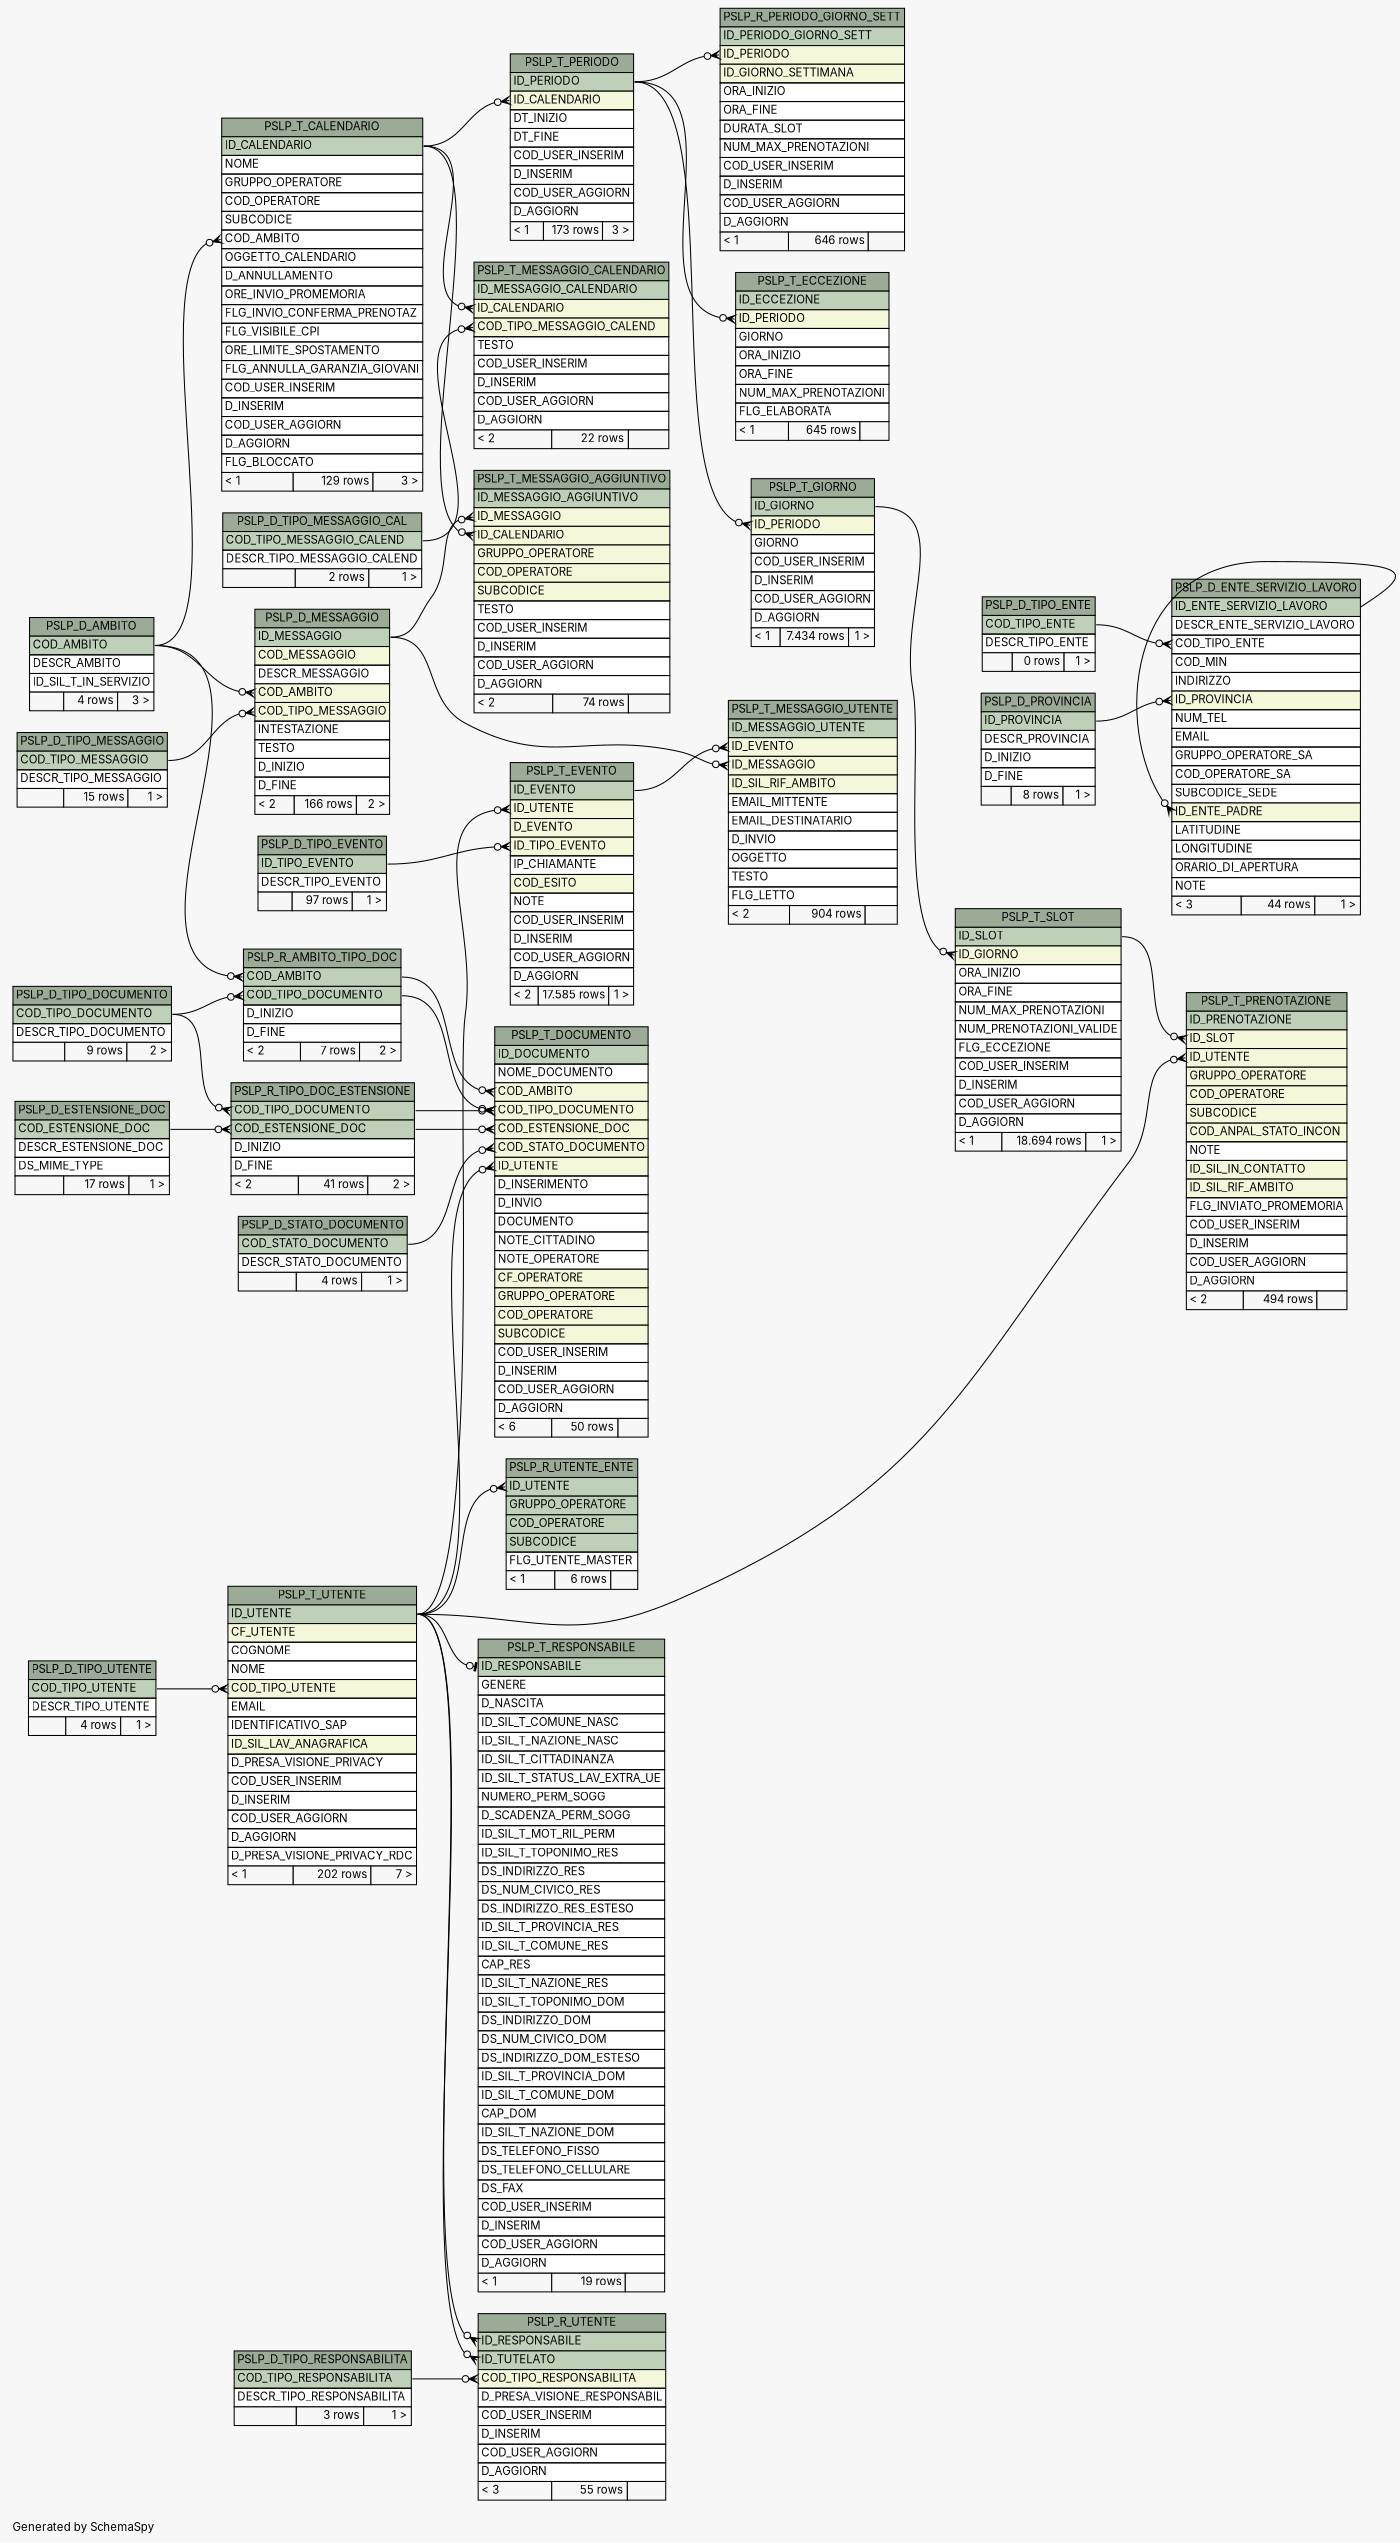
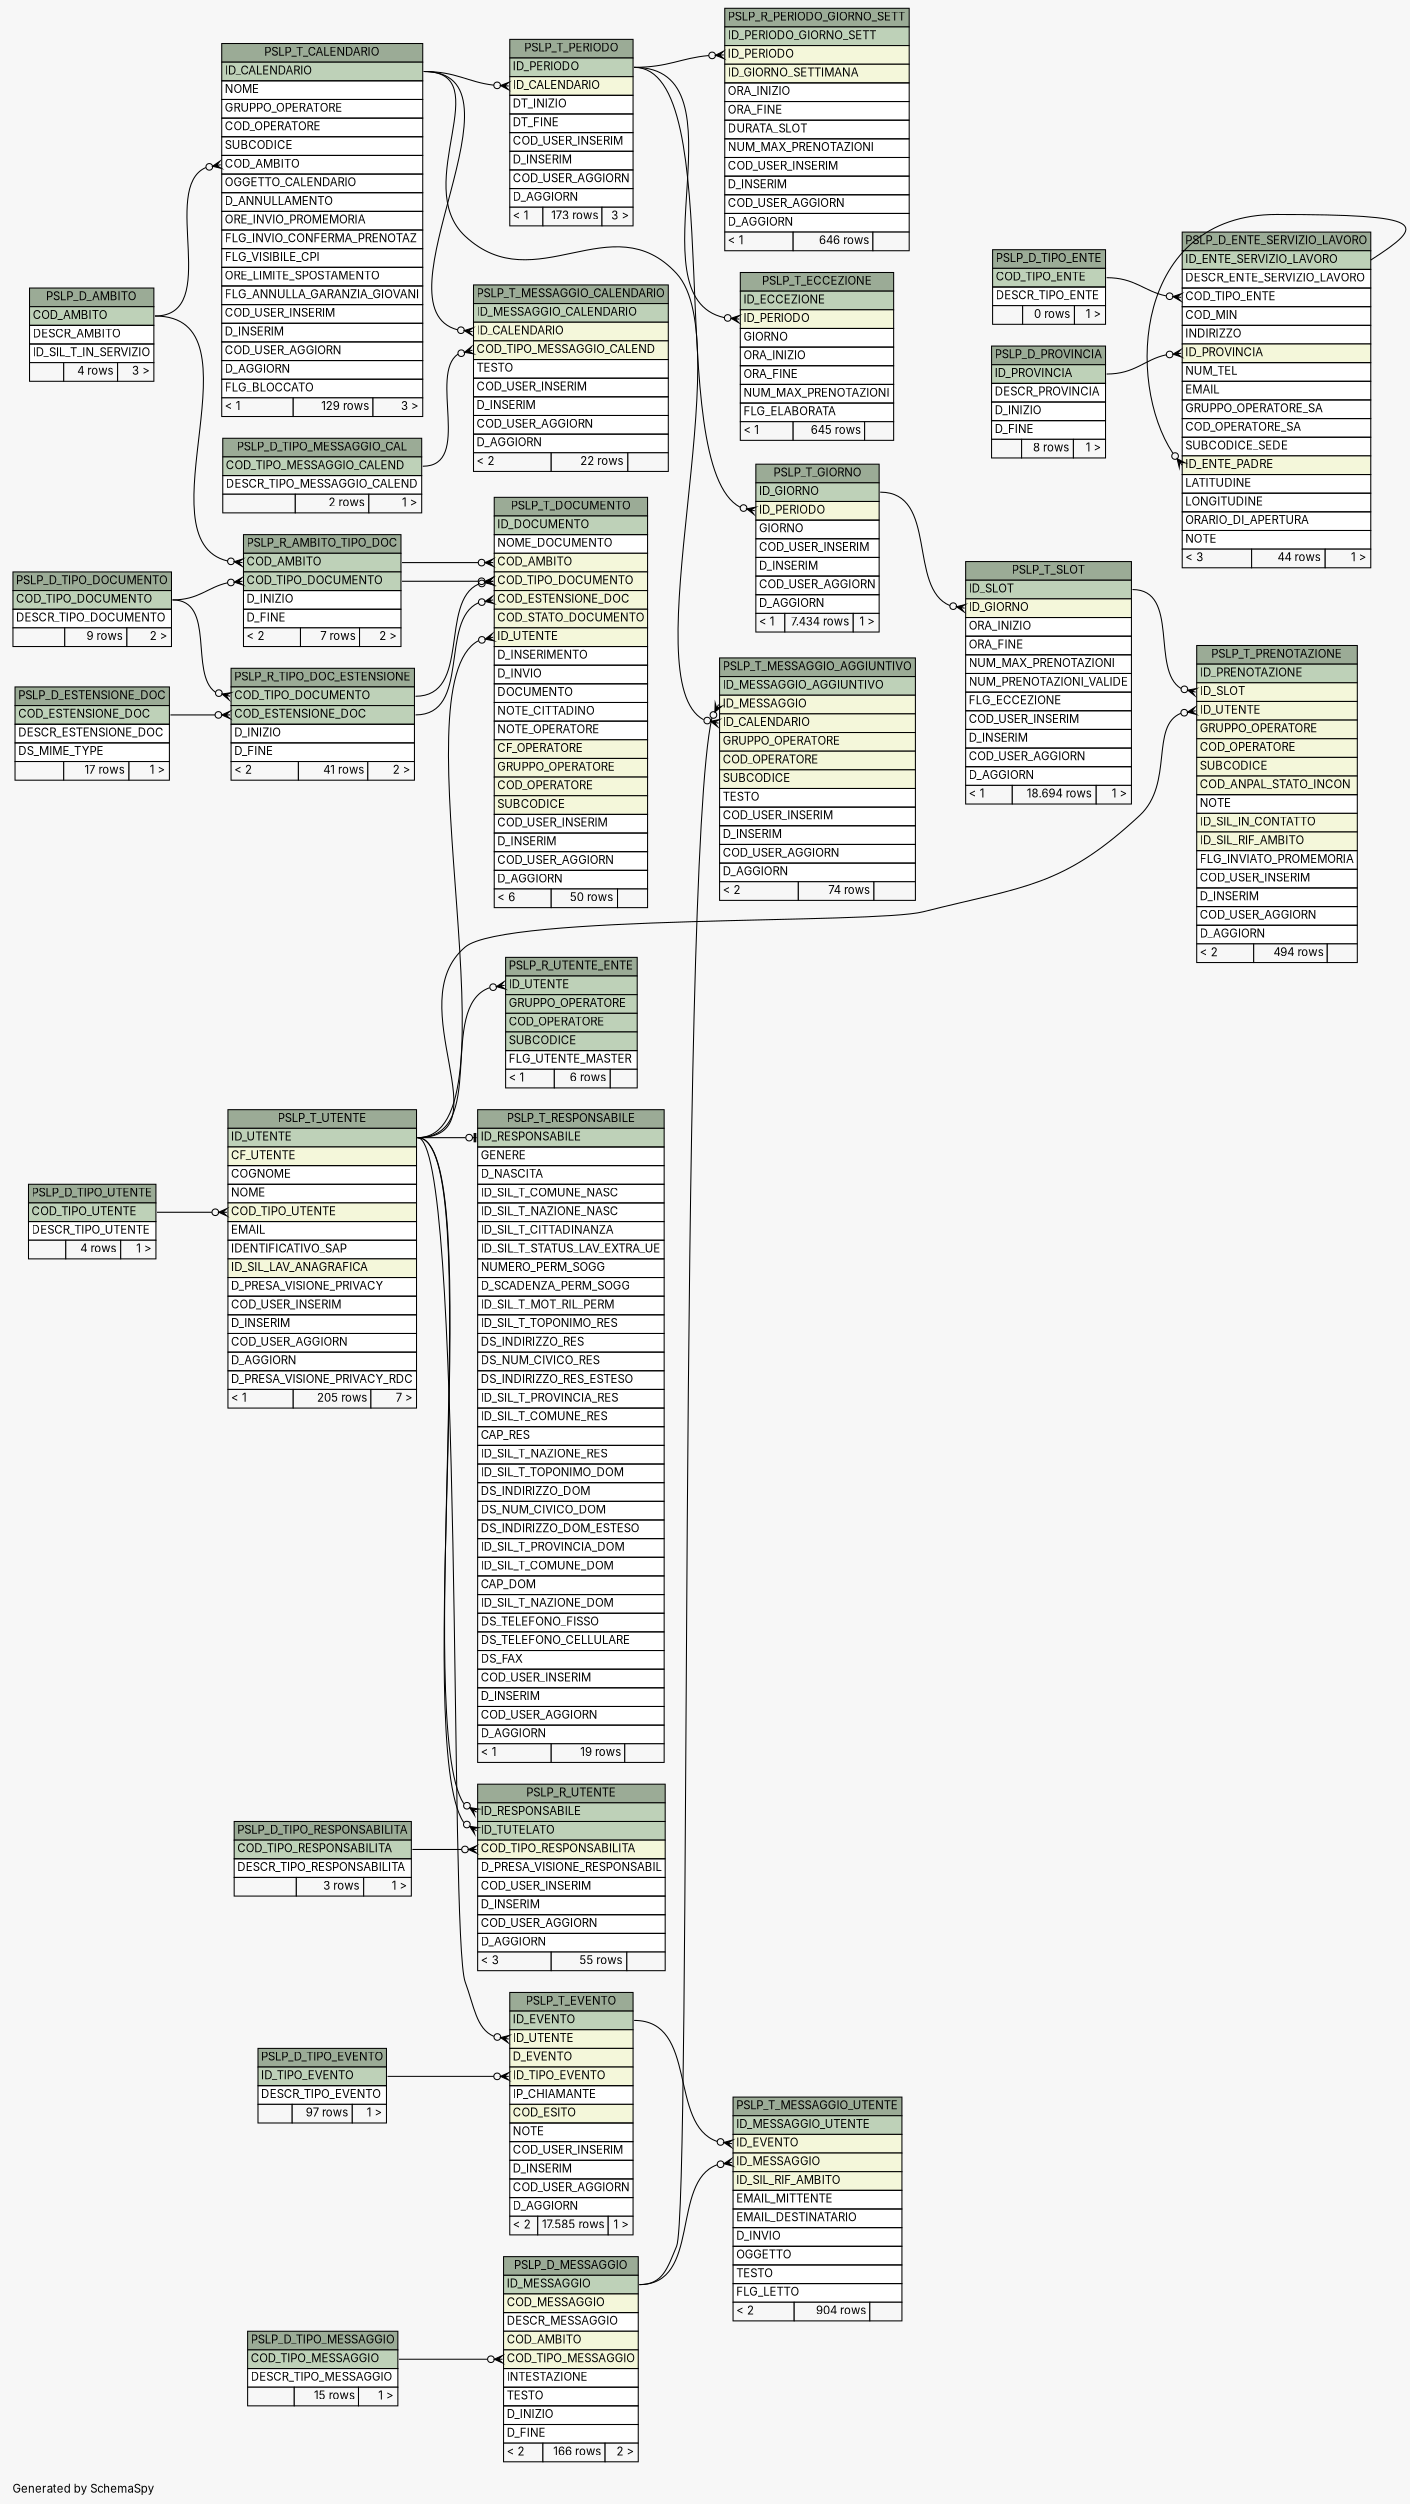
edge "PSLP_D_AMBITO" -> "PSLP_D_MESSAGGIO": removed
node "PSLP_D_STATO_DOCUMENTO": removed
node "PSLP_T_UTENTE": text "202 rows" -> "205 rows"
